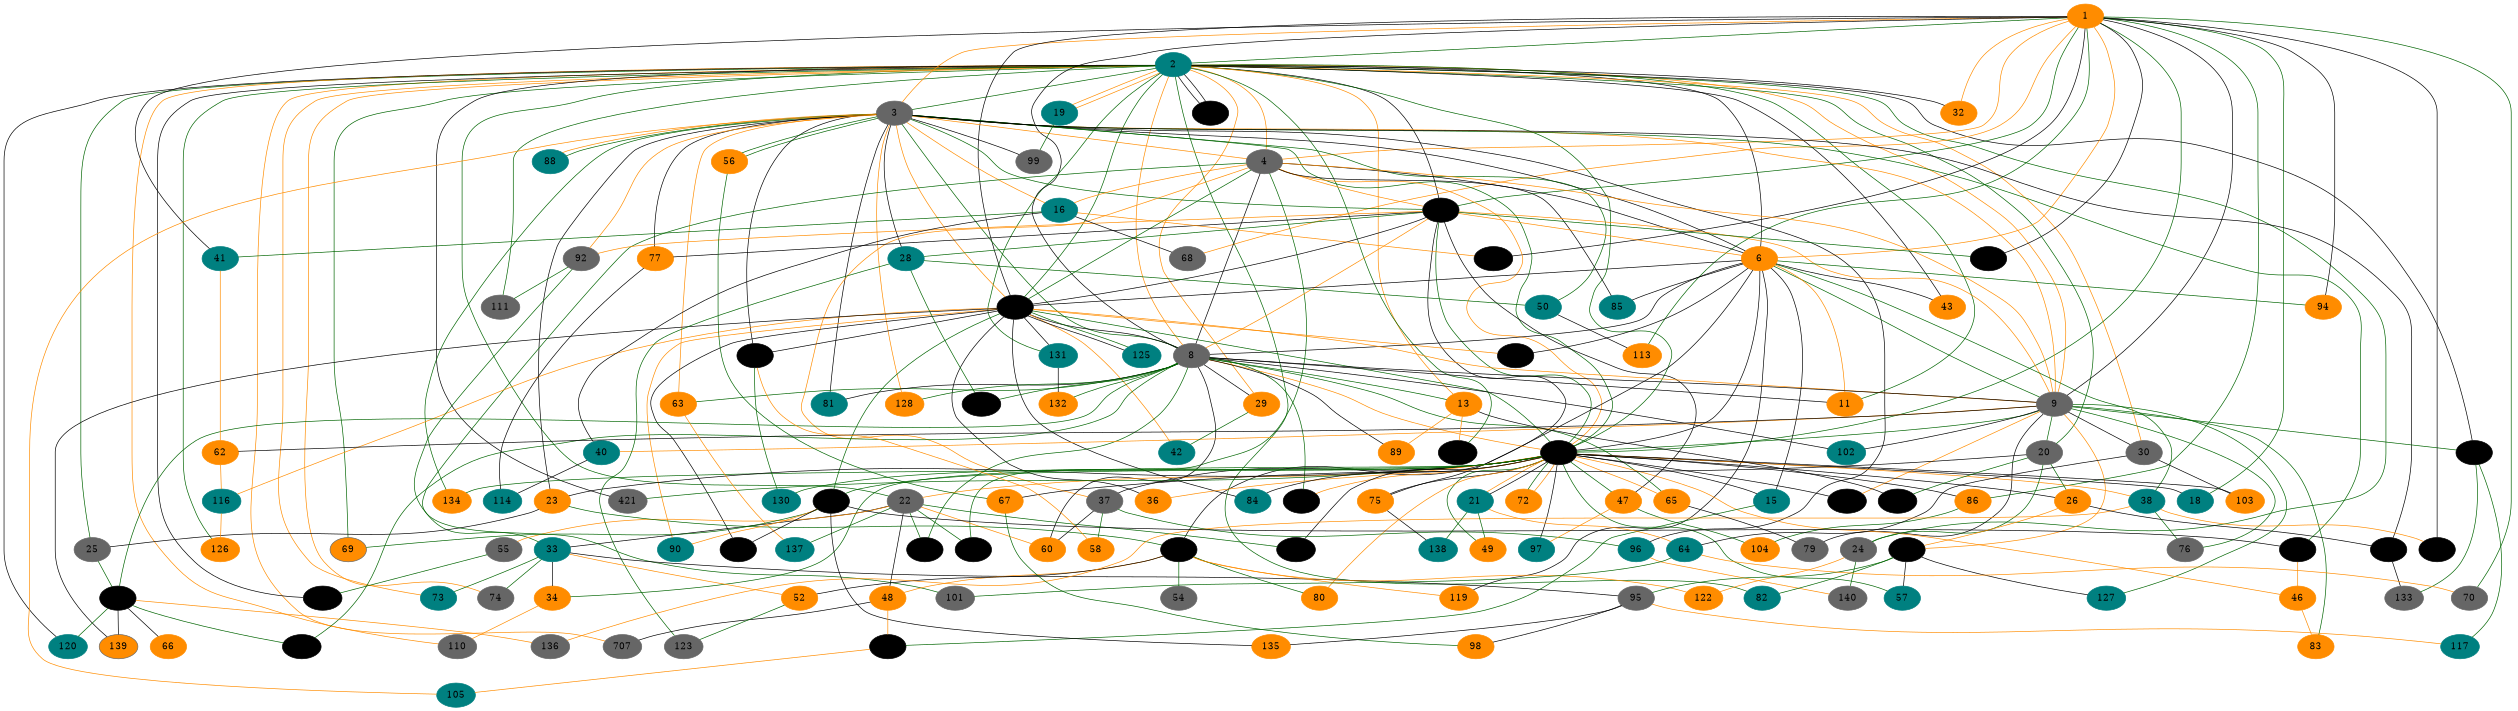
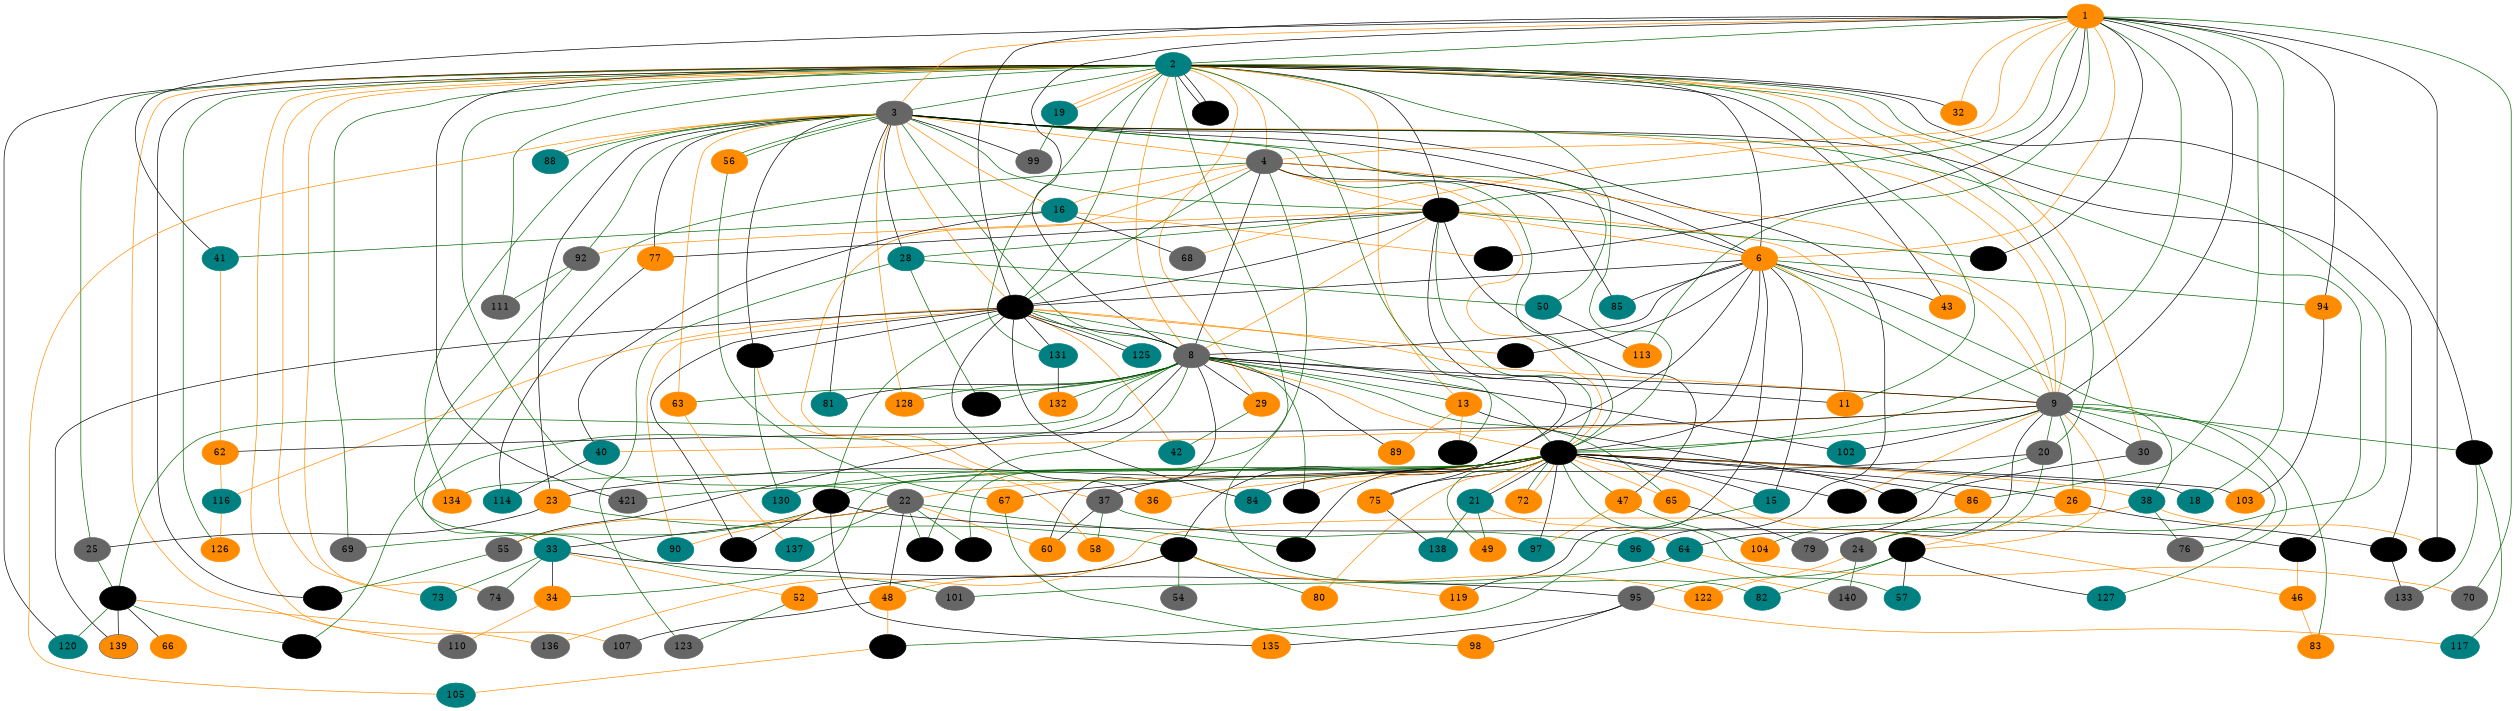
edge "3" -- "92": color darkorange -> darkgreen
edge "8" -- "55": added
edge "20" -- "26": now "9" -- "26"
edge "30" -- "103": now "94" -- "103"
node "69": fillcolor darkorange -> gray40
node "707": label "707" -> "107"
